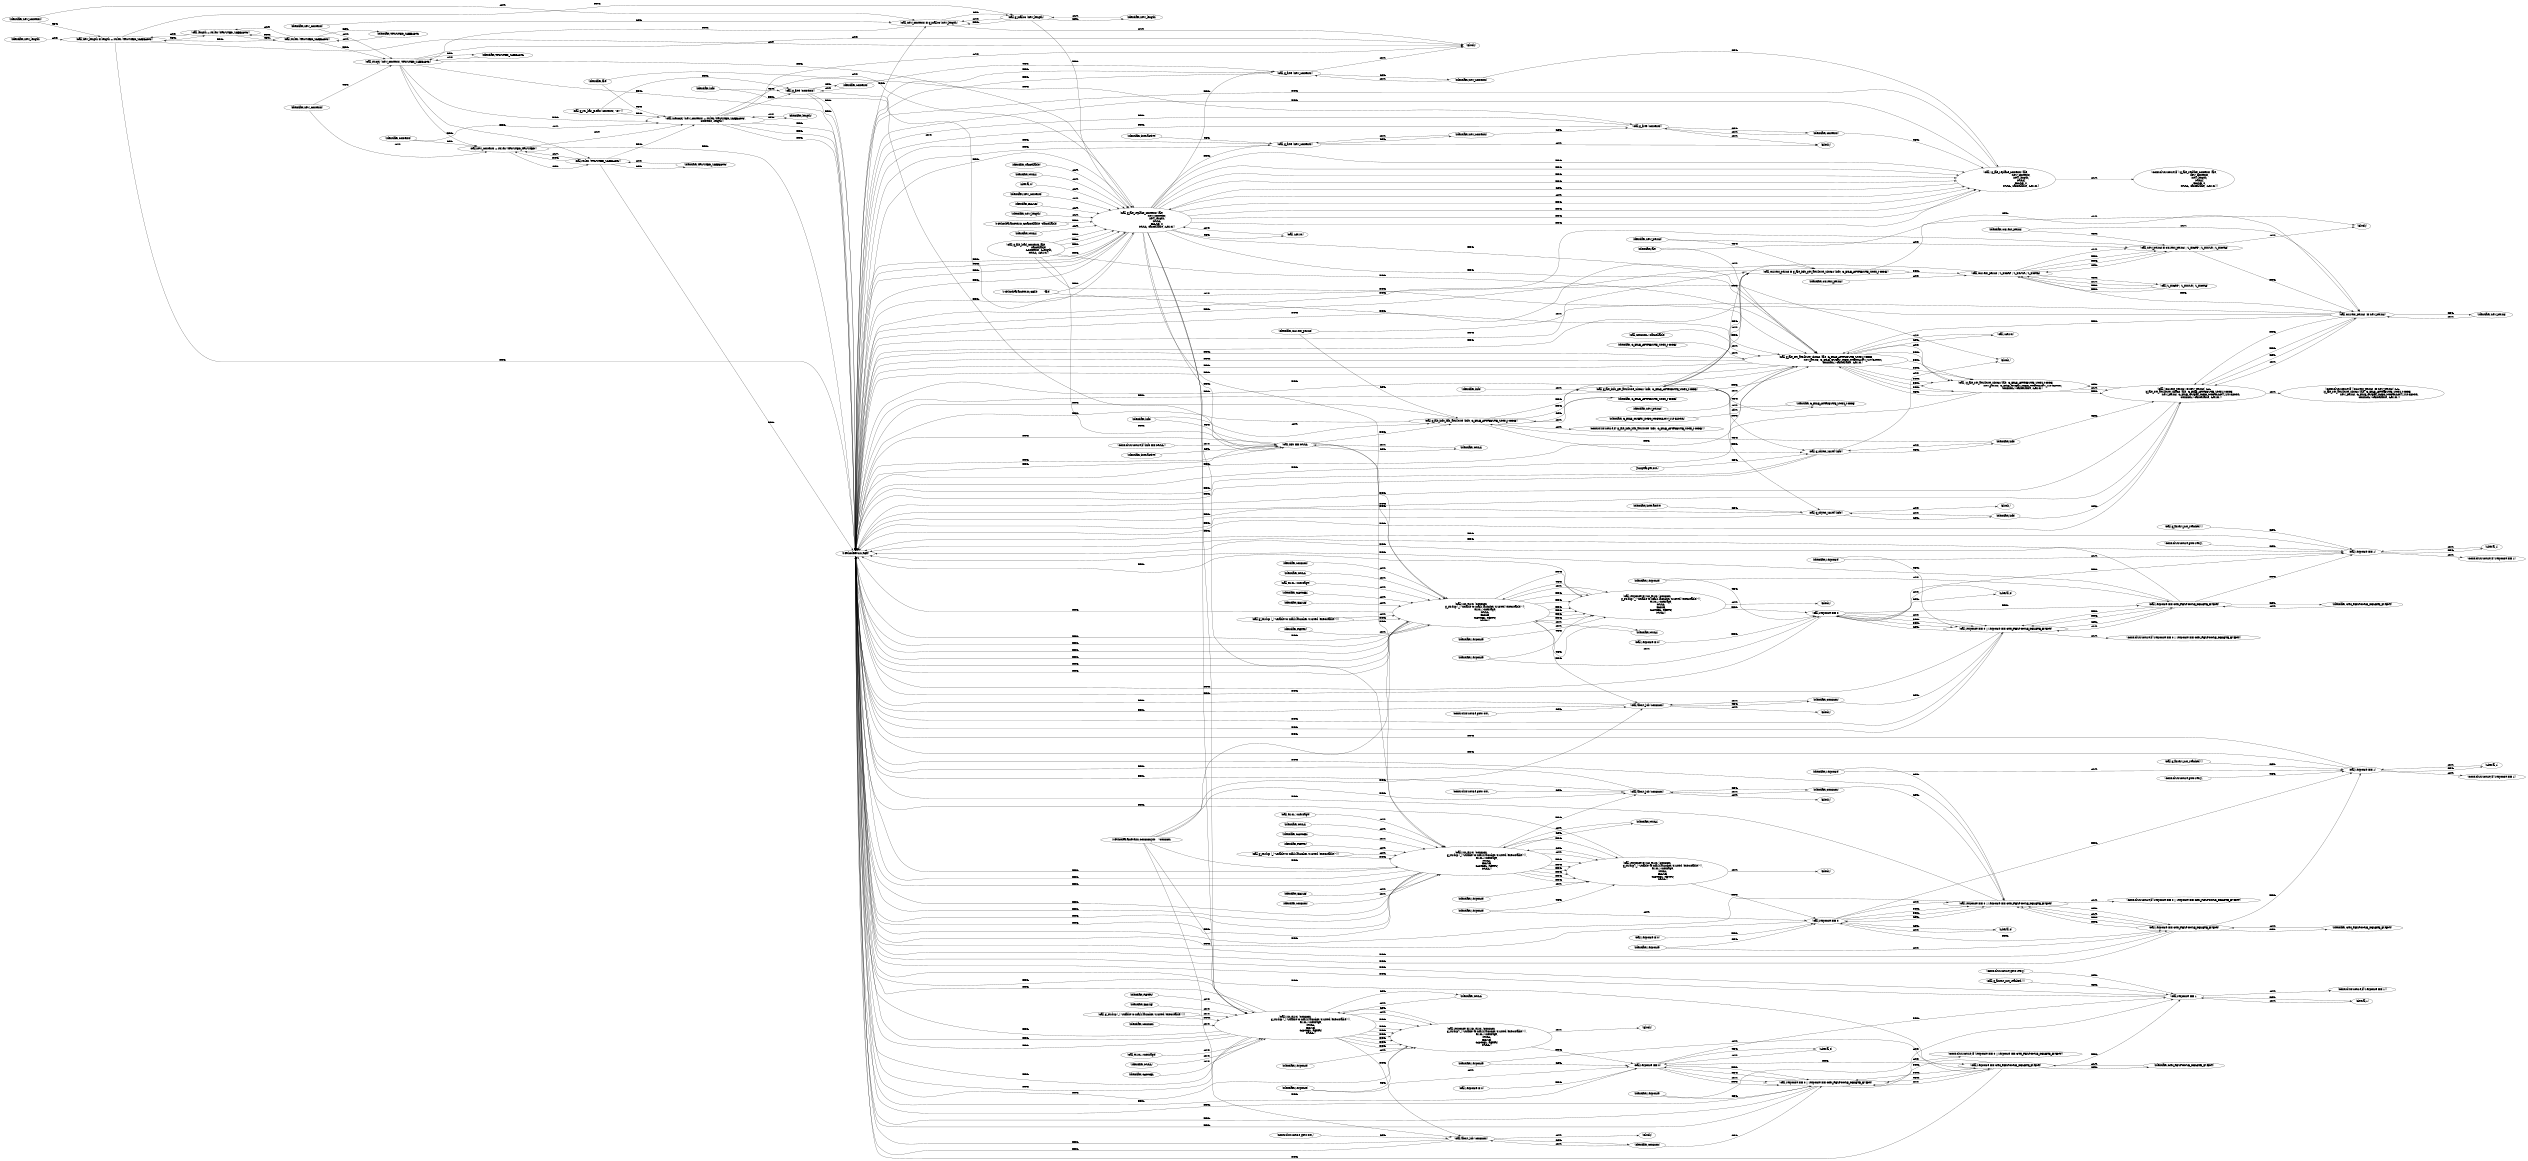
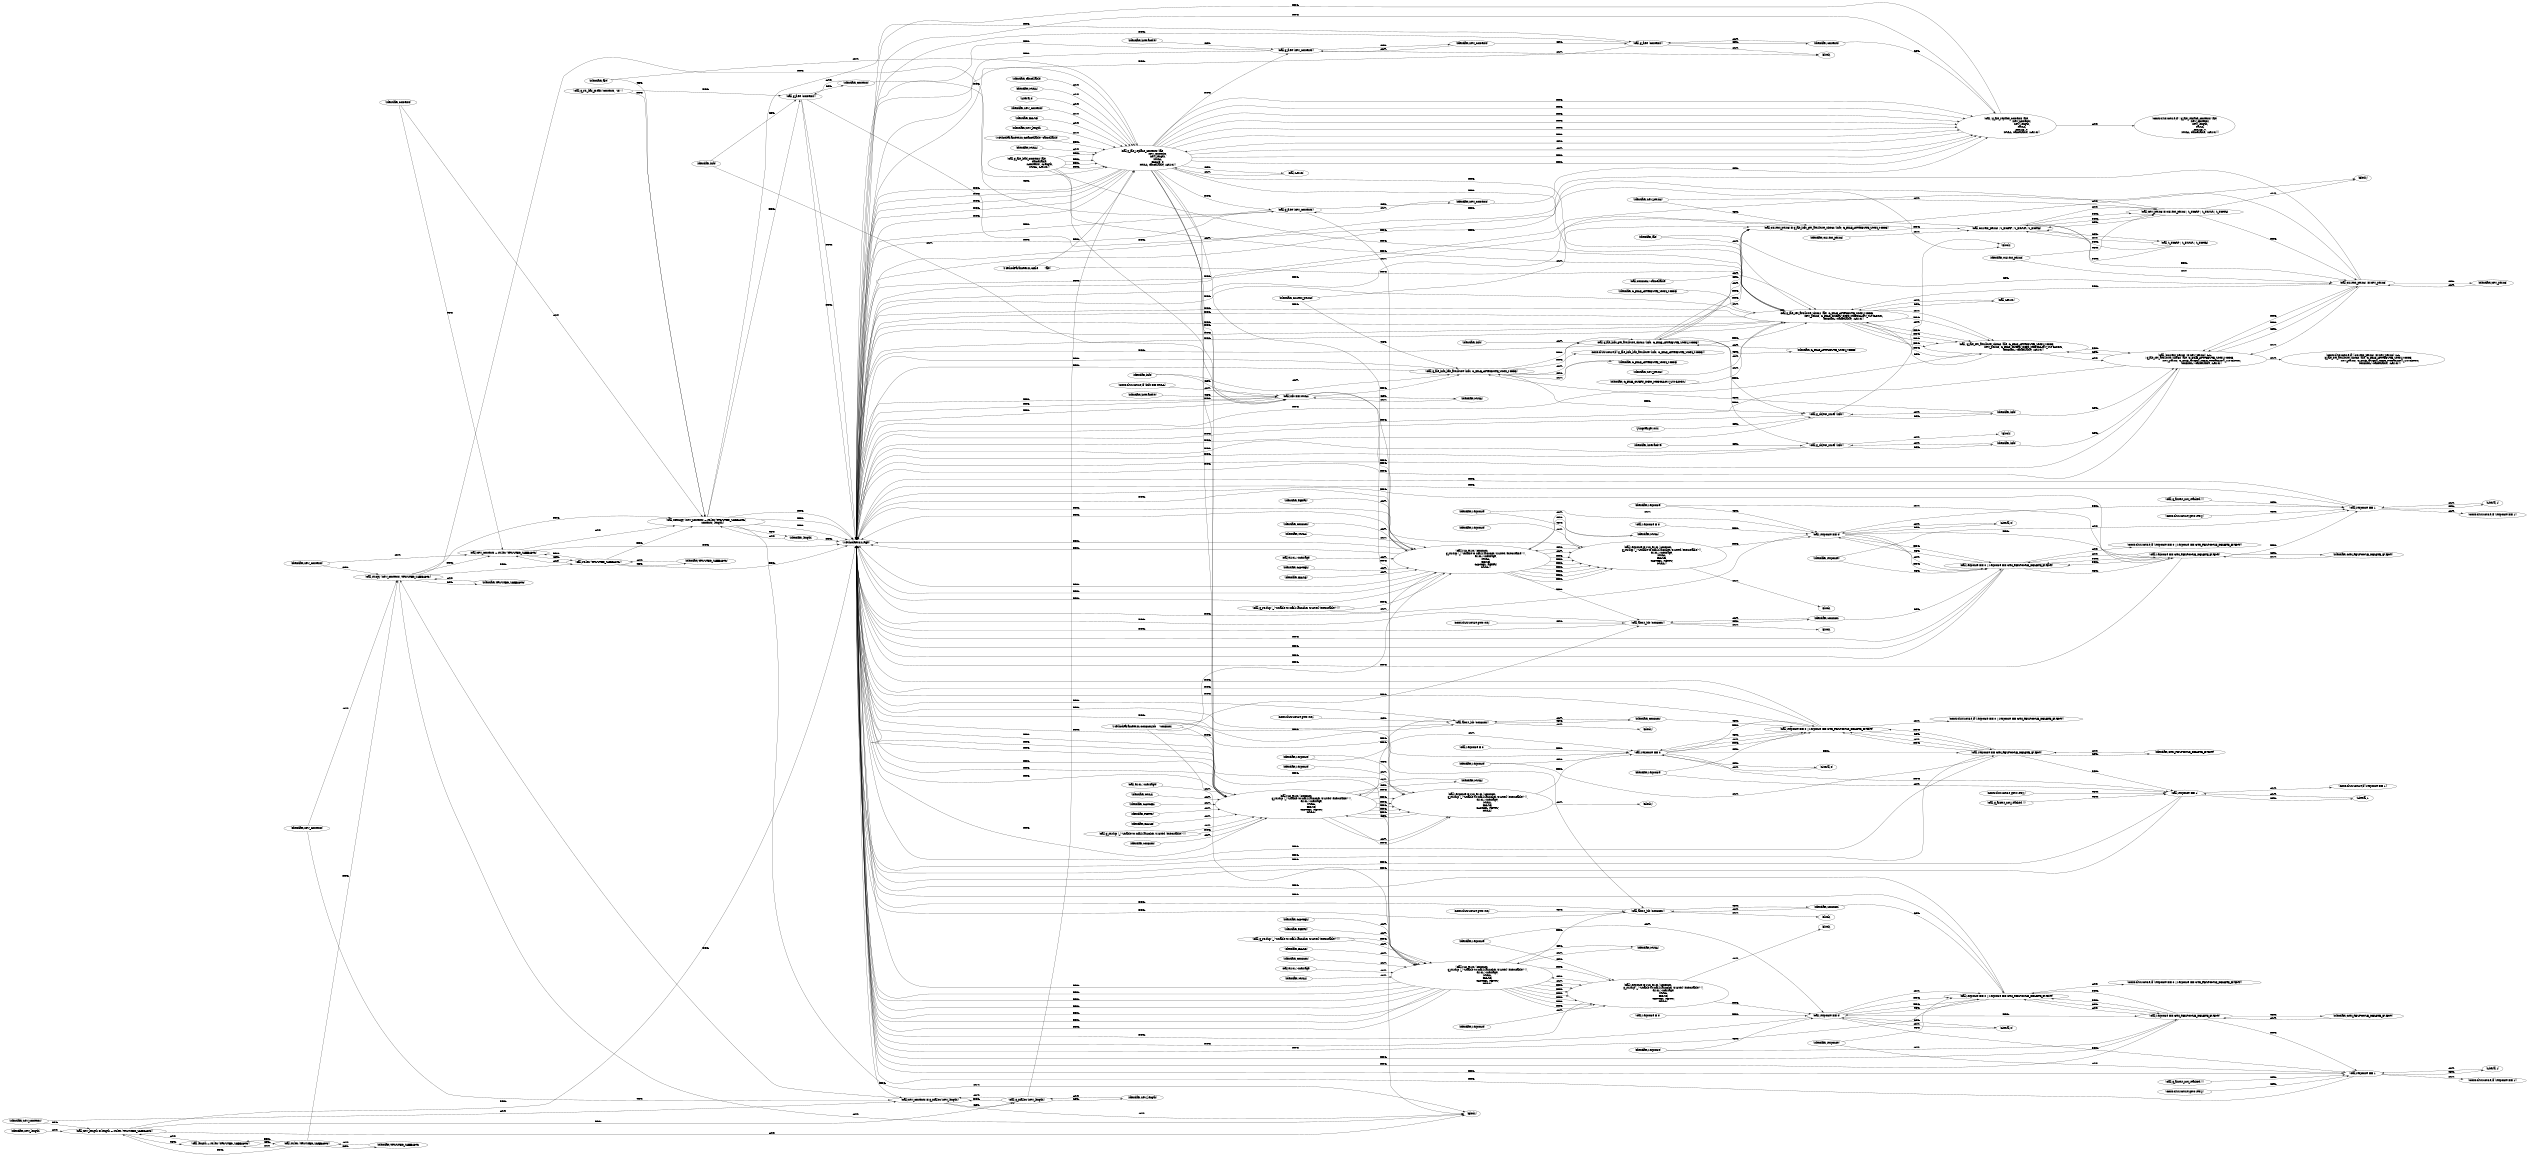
edge "(Call,strcpy (new_contents, TRUSTED_SHEBANG))" -> "(MethodReturn,RET)": now "(Identifier,length)" -> "(MethodReturn,RET)"
node "(Call,new_contents + strlen (TRUSTED_TRUSTED))": label "(Call,new_contents + strlen (TRUSTED_TRUSTED))" -> "(Call,new_contents + strlen (TRUSTED_SHEBANG))"
